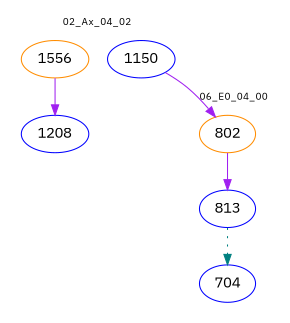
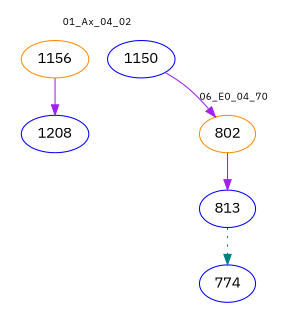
cluster "02_Ax_04_02": label "02_Ax_04_02" -> "01_Ax_04_02"
node "1556": label "1556" -> "1156"
cluster "06_E0_04_00": label "06_E0_04_00" -> "06_E0_04_70"
node "704": label "704" -> "774"
